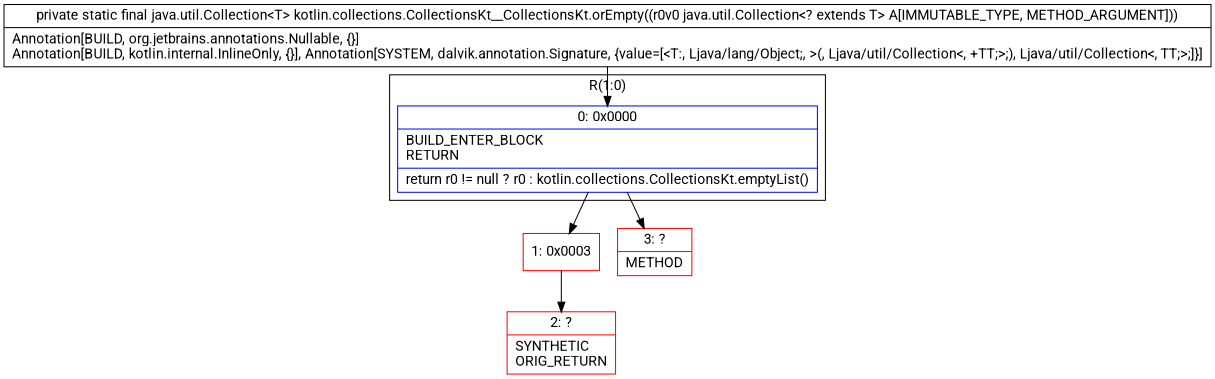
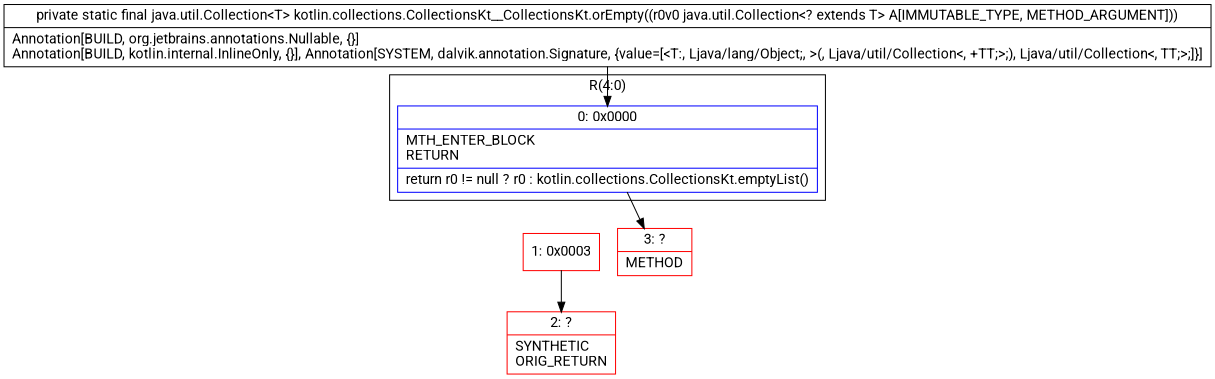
cluster "R(1:0)": label "R(1:0)" -> "R(4:0)"
node "0: 0x0000": text "BUILD_ENTER_BLOCK" -> "MTH_ENTER_BLOCK"
edge "0: 0x0000" -> "1: 0x0003": removed
